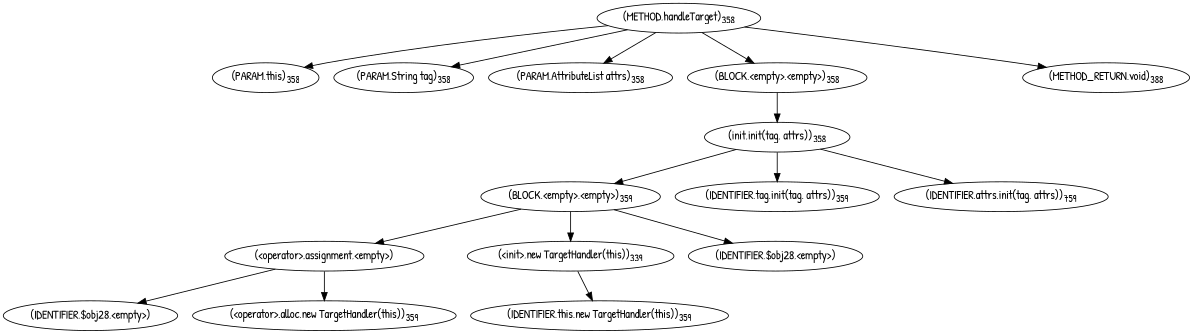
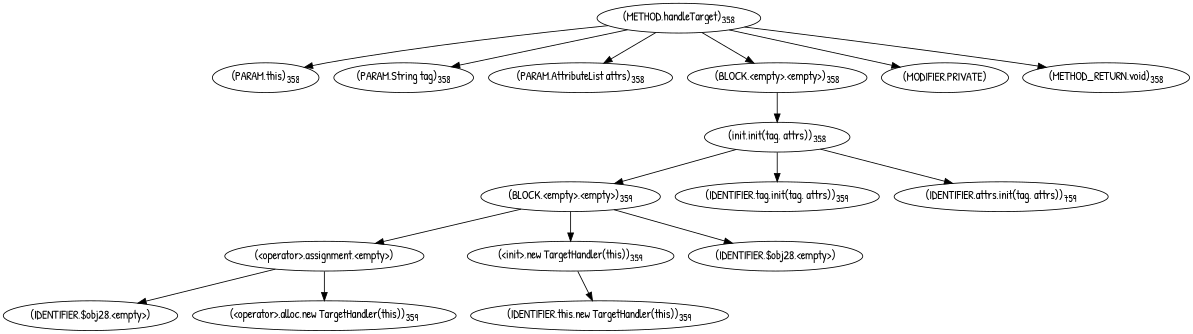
node "(METHOD_RETURN,void)": text "388" -> "358"
node "(MODIFIER,PRIVATE)": added
node "(<init>,new TargetHandler(this))": text "339" -> "359"
